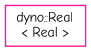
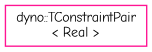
node "dyno::Real < Real >": label "dyno::Real < Real >" -> "dyno::TConstraintPair < Real >"
